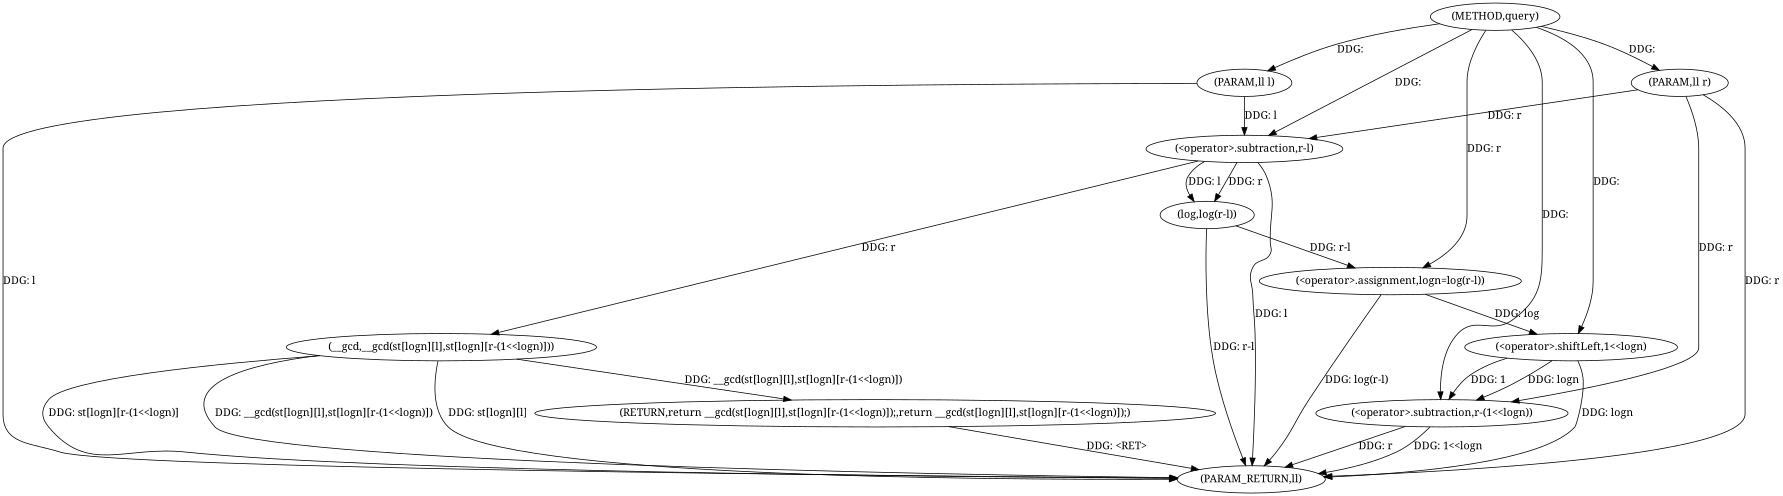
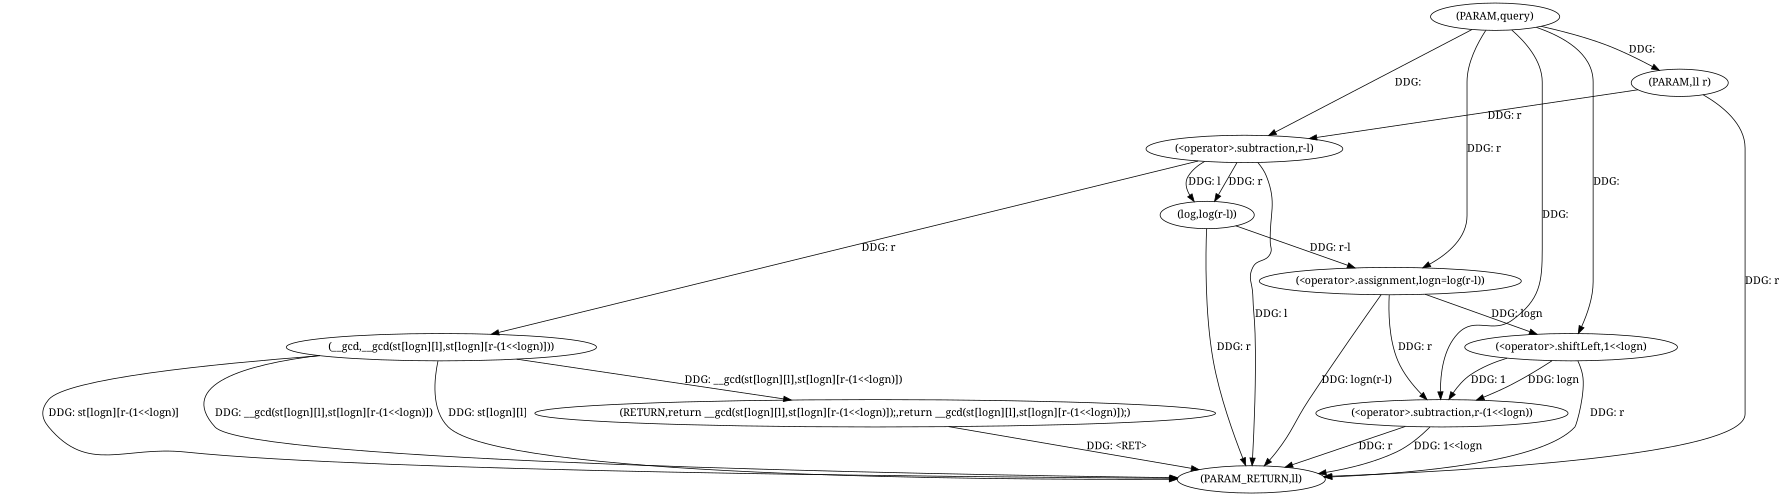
node "(METHOD,query)": label "(METHOD,query)" -> "(PARAM,query)"
node "(PARAM,ll l)": removed
edge "(<operator>.assignment,logn=log(r-l))" -> "(<operator>.shiftLeft,1<<logn)": label "DDG: log" -> "DDG: logn"
edge "(PARAM,ll r)" -> "(<operator>.subtraction,r-(1<<logn))": now "(<operator>.assignment,logn=log(r-l))" -> "(<operator>.subtraction,r-(1<<logn))"
edge "(log,log(r-l))" -> "(PARAM_RETURN,ll)": label "DDG: r-l" -> "DDG: r"
edge "(<operator>.assignment,logn=log(r-l))" -> "(PARAM_RETURN,ll)": label "DDG: log(r-l)" -> "DDG: logn(r-l)"
edge "(<operator>.shiftLeft,1<<logn)" -> "(PARAM_RETURN,ll)": label "DDG: logn" -> "DDG: r"
